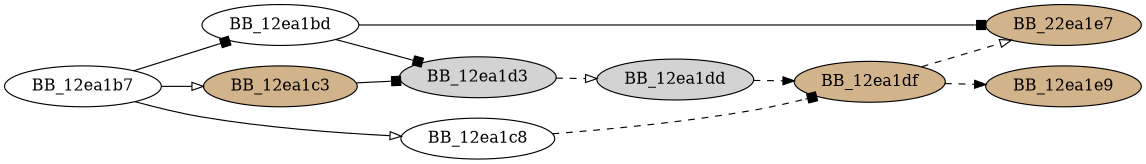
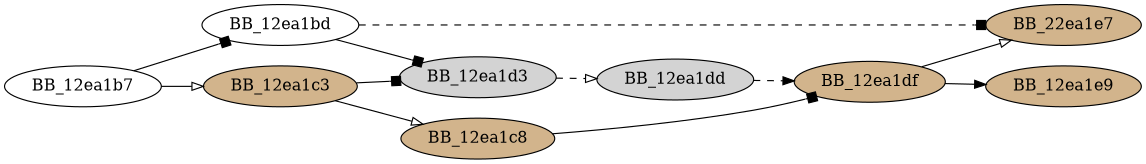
edge "BB_12ea1bd" -> "BB_22ea1e7": style solid -> dashed
edge "BB_12ea1df" -> "BB_22ea1e7": style dashed -> solid
edge "BB_12ea1df" -> "BB_12ea1e9": style dashed -> solid
edge "BB_12ea1c8" -> "BB_12ea1df": style dashed -> solid
edge "BB_12ea1b7" -> "BB_12ea1c8": now "BB_12ea1c3" -> "BB_12ea1c8"
node "BB_12ea1c8": fillcolor white -> tan
